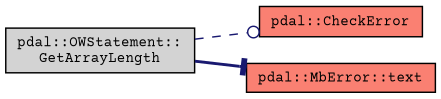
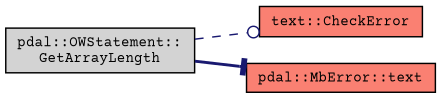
node "pdal::CheckError": label "pdal::CheckError" -> "text::CheckError"
